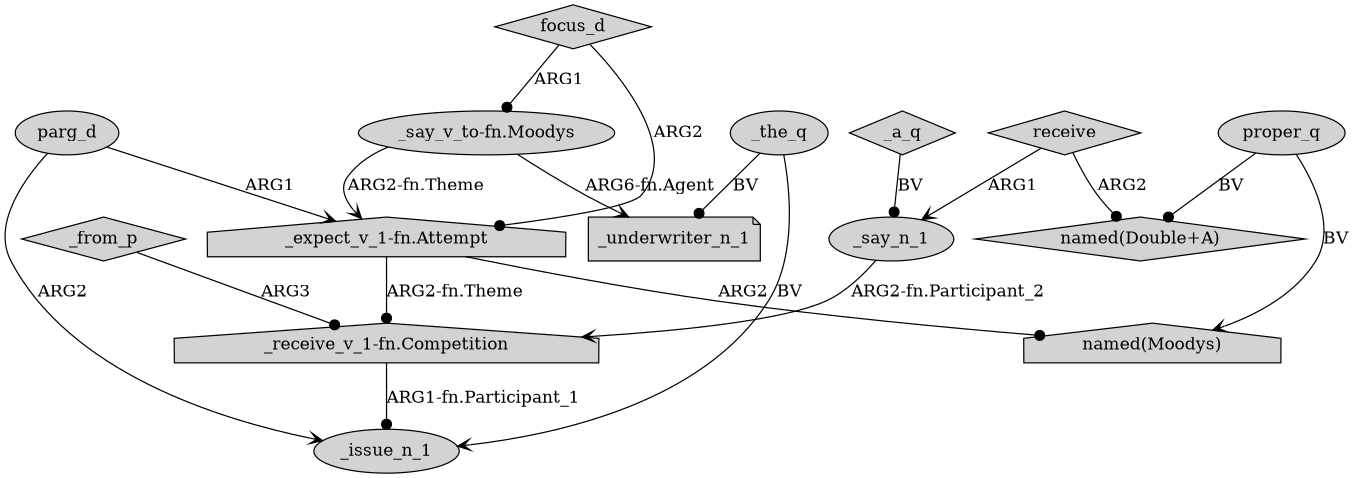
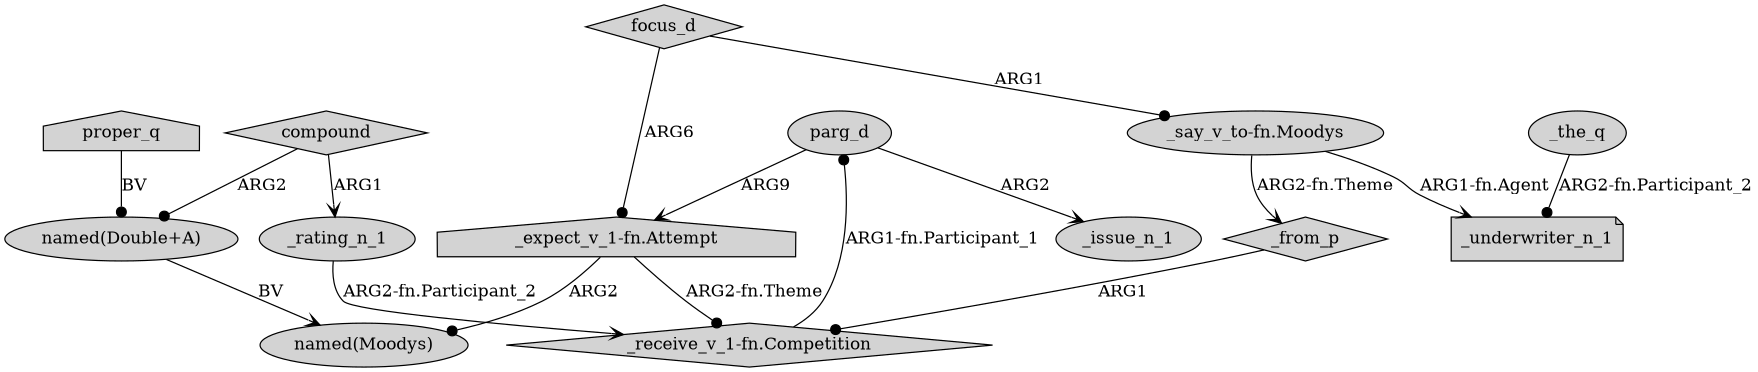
edge "focus_d" -> "_expect_v_1-fn.Attempt": label "ARG2" -> "ARG6"
node "_a_q": removed
node "receive": label "receive" -> "compound"
node "proper_q": shape ellipse -> house
edge "_say_v_to-fn.Moodys" -> "_expect_v_1-fn.Attempt": now "_say_v_to-fn.Moodys" -> "_from_p"
edge "parg_d" -> "_expect_v_1-fn.Attempt": label "ARG1" -> "ARG9"
edge "_say_v_to-fn.Moodys" -> "_underwriter_n_1": label "ARG6-fn.Agent" -> "ARG1-fn.Agent"
edge "_the_q" -> "_underwriter_n_1": label "BV" -> "ARG2-fn.Participant_2"
node "_say_n_1": label "_say_n_1" -> "_rating_n_1"
node "named(Double+A)": shape diamond -> ellipse
edge "proper_q" -> "named(Moodys)": now "named(Double+A)" -> "named(Moodys)"
edge "_from_p" -> "_receive_v_1-fn.Competition": label "ARG3" -> "ARG1"
node "_receive_v_1-fn.Competition": shape house -> diamond
node "named(Moodys)": shape house -> ellipse
edge "_the_q" -> "_issue_n_1": removed, label "BV"
edge "_receive_v_1-fn.Competition" -> "_issue_n_1": now "_receive_v_1-fn.Competition" -> "parg_d"
